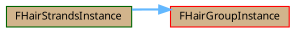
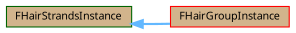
edge "FHairStrandsInstance" -> "FHairGroupInstance": reversed
